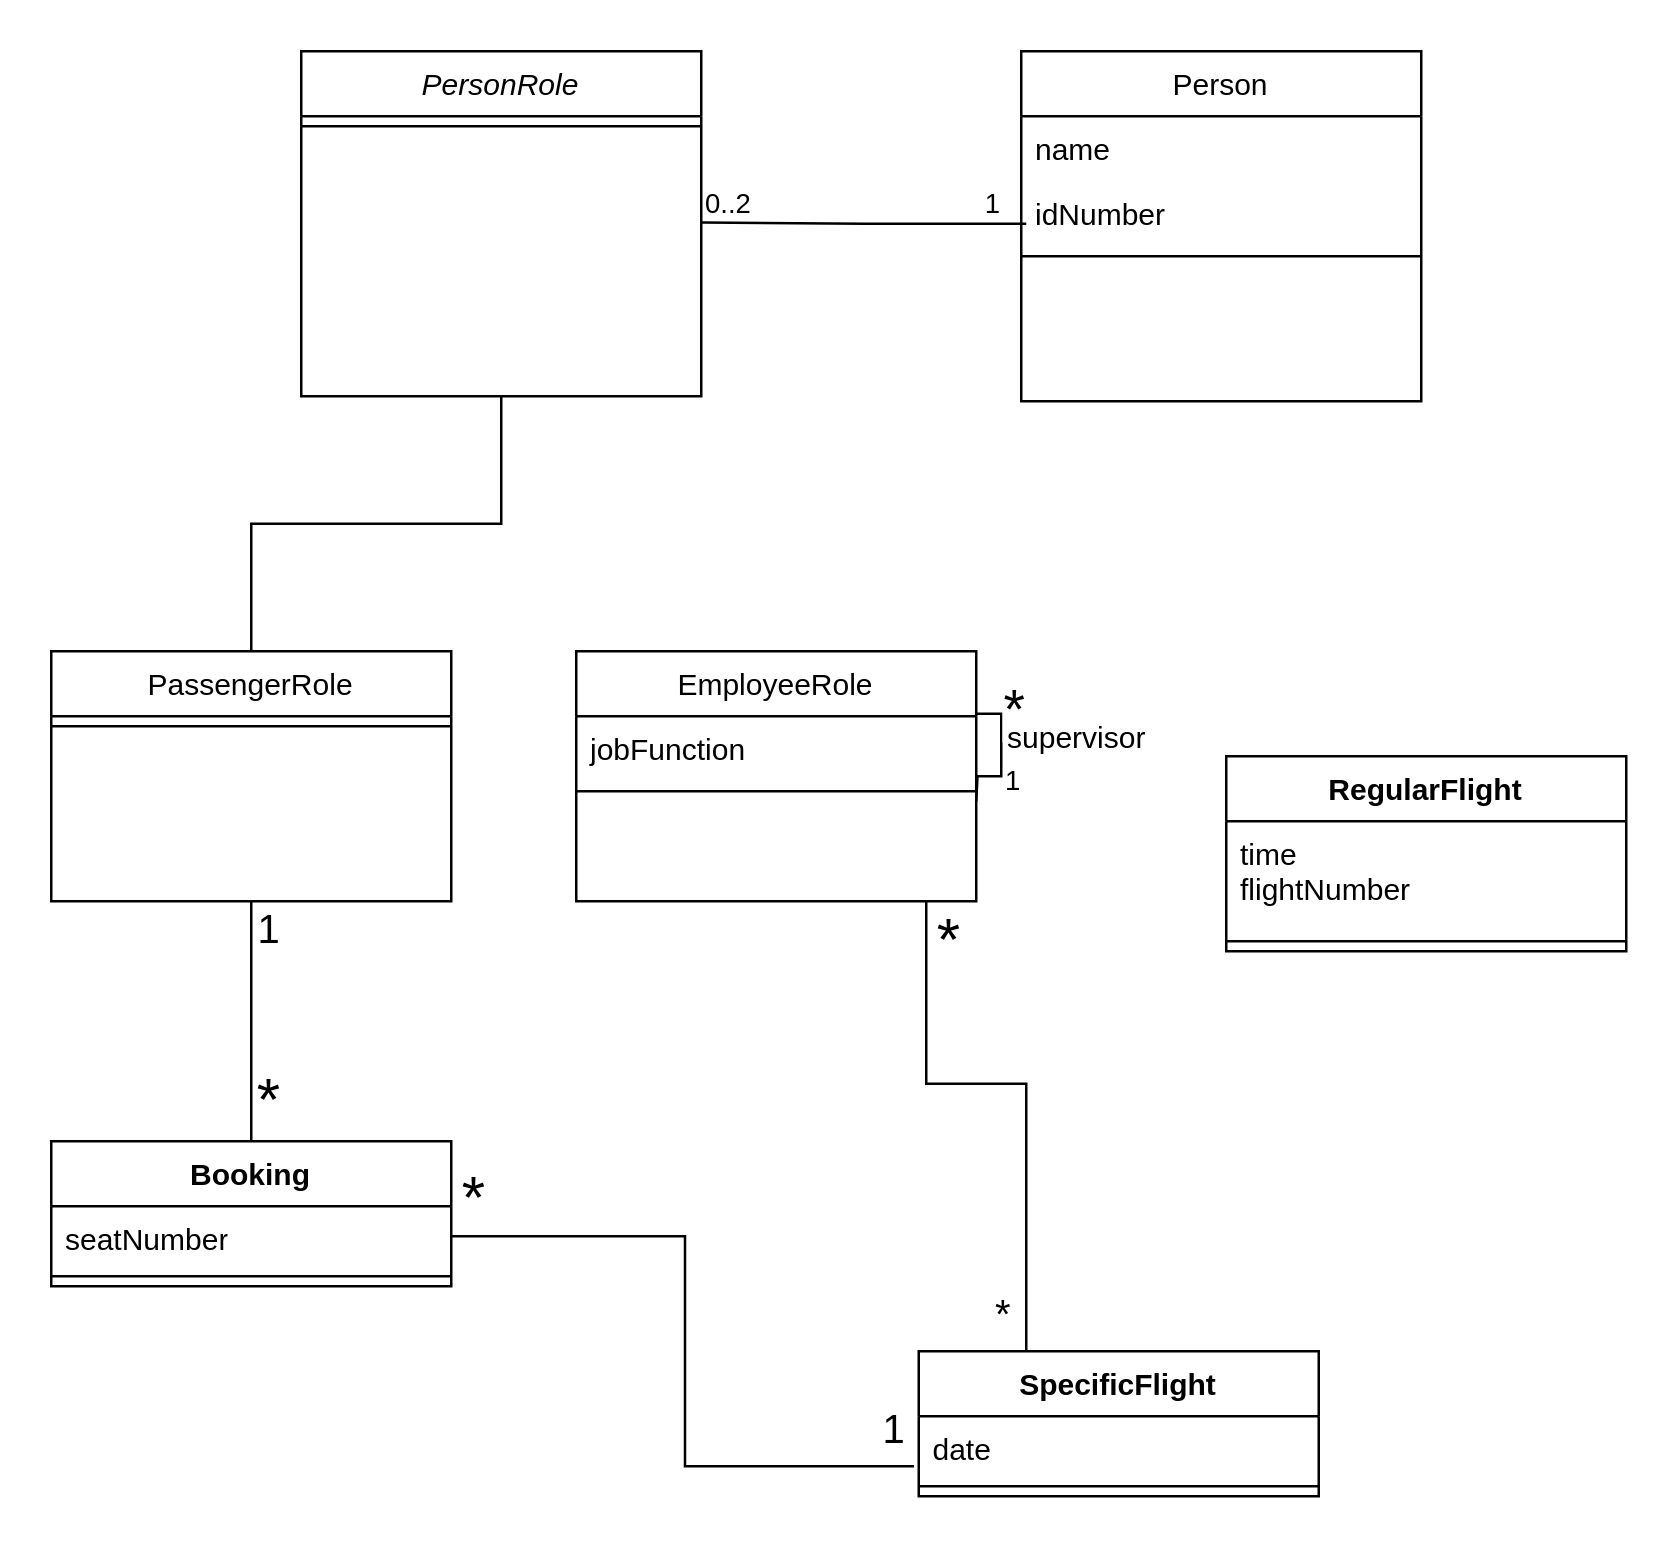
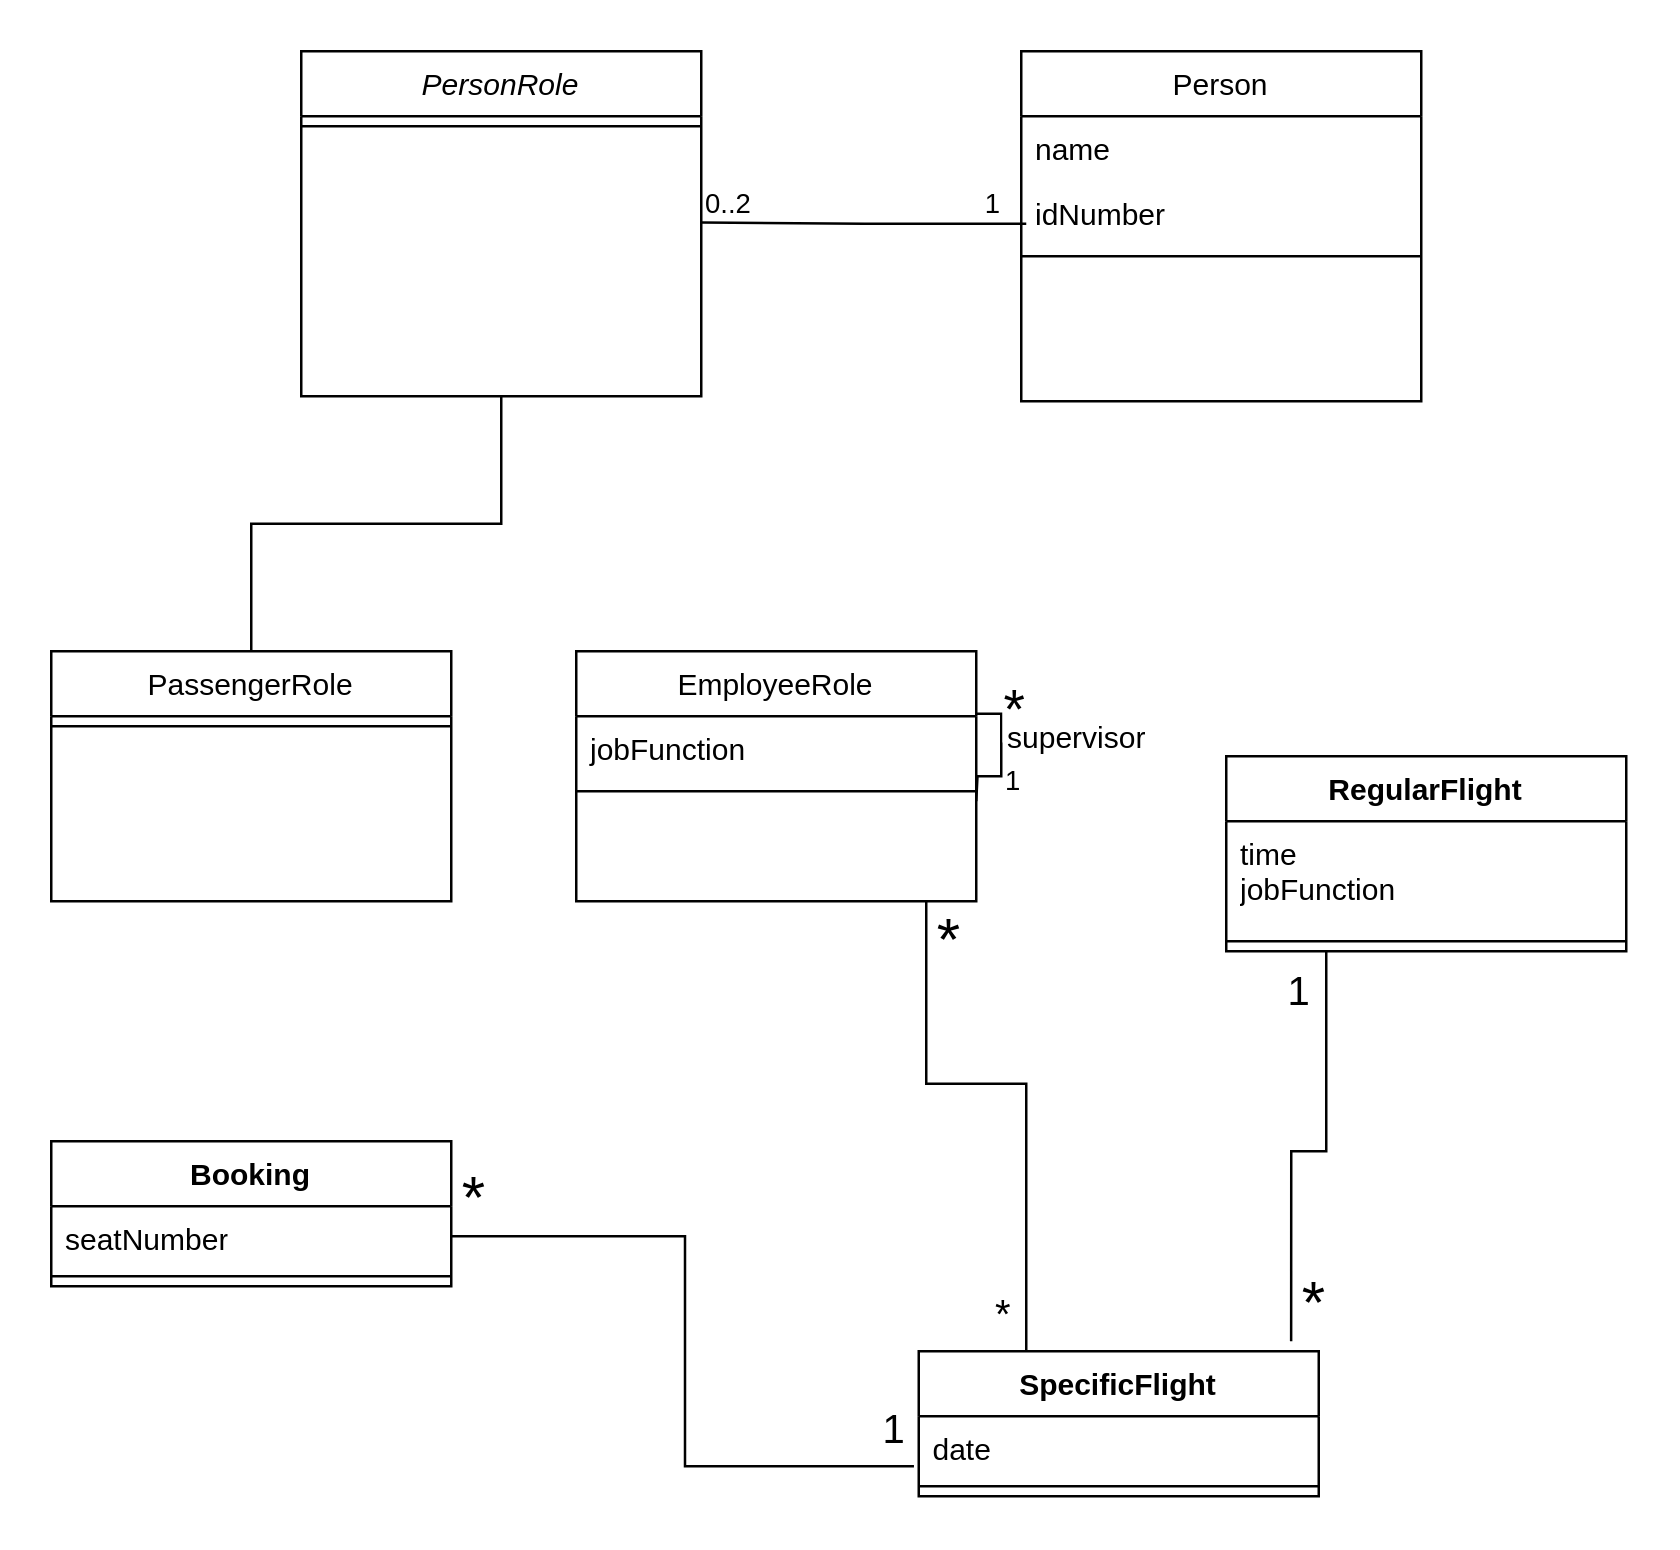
node "time flightNumber": label "time flightNumber" -> "time jobFunction"
edge "PassengerRole" -- "Booking": removed, labels "1", "*"
edge "RegularFlight" -- "SpecificFlight": added, labels "1", "*"
